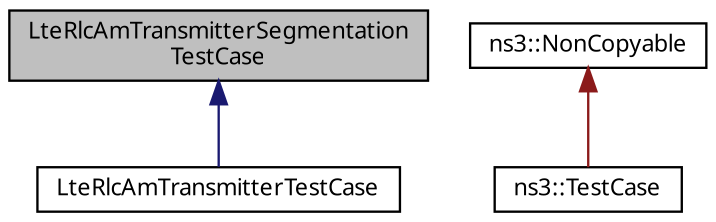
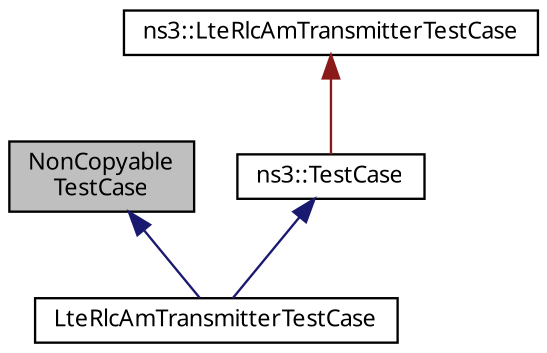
node "LteRlcAmTransmitterSegmentation TestCase": label "LteRlcAmTransmitterSegmentation TestCase" -> "NonCopyable TestCase"
node "ns3::NonCopyable": label "ns3::NonCopyable" -> "ns3::LteRlcAmTransmitterTestCase"
edge "LteRlcAmTransmitterTestCase" -> "ns3::TestCase": added
